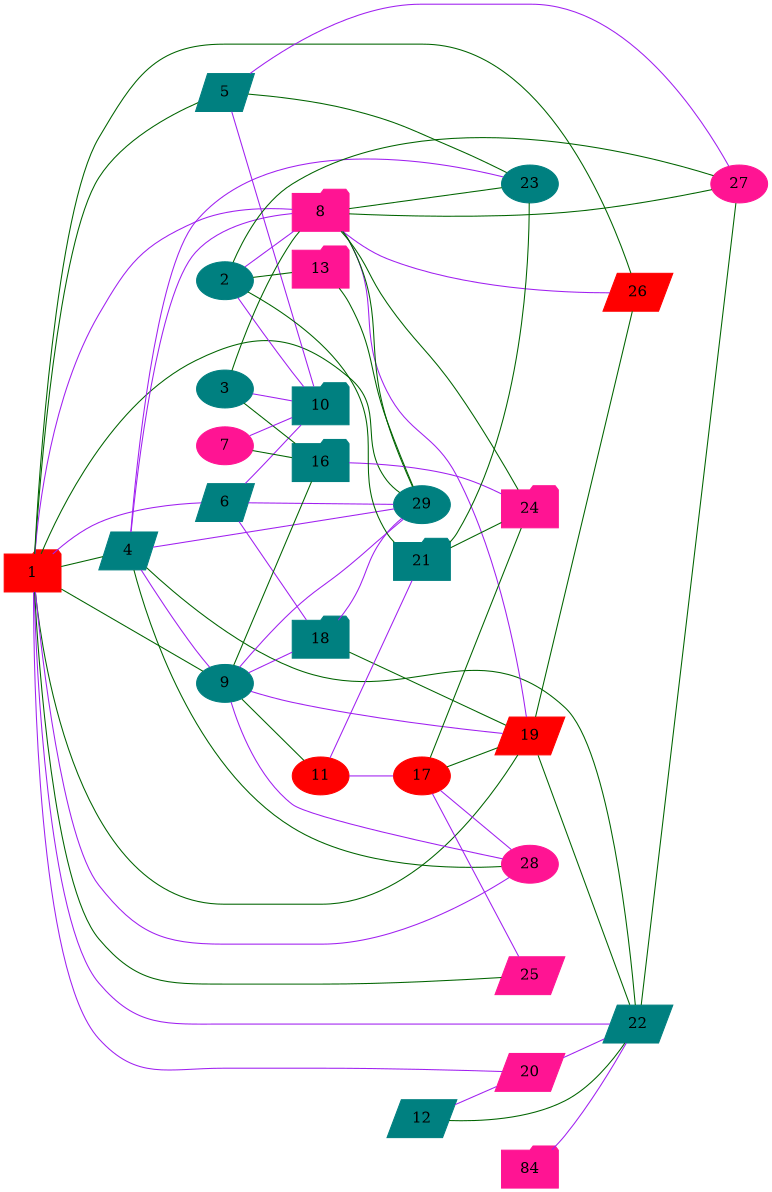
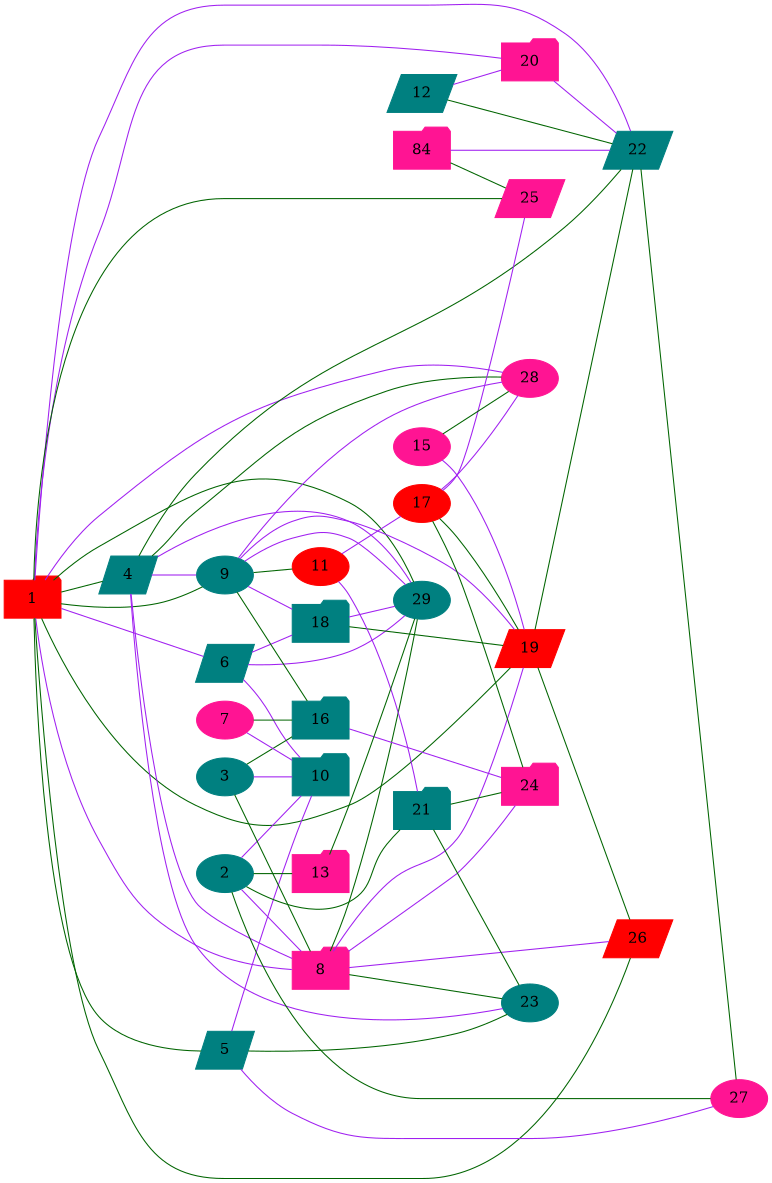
edge "84" -- "25": added
edge "27" -- "8": removed
edge "8" -- "24": color darkgreen -> purple
node "15": added
node "20": shape parallelogram -> folder
